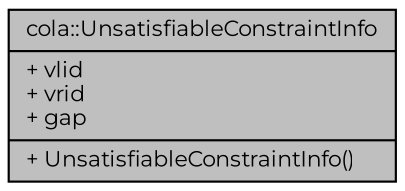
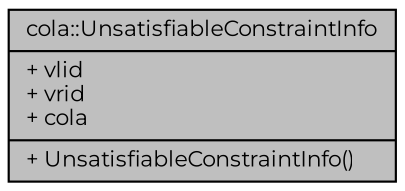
node "cola::UnsatisfiableConstraintInfo": text "+ gap" -> "+ cola"
